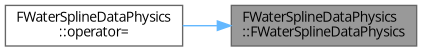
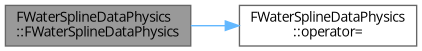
edge "FWaterSplineDataPhysics ::operator=" -> "FWaterSplineDataPhysics ::FWaterSplineDataPhysics": reversed
